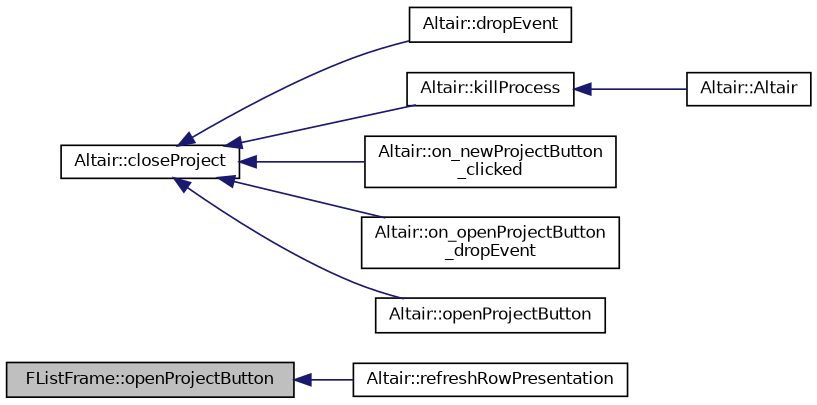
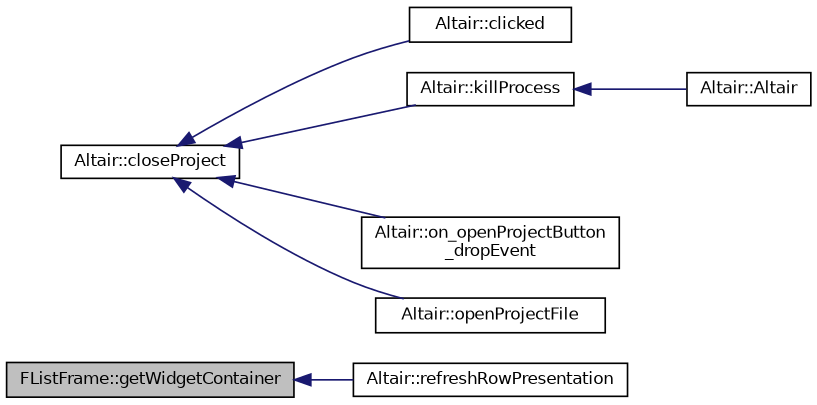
node "Altair::dropEvent": label "Altair::dropEvent" -> "Altair::clicked"
node "Altair::on_newProjectButton _clicked": removed
node "Altair::openProjectButton": label "Altair::openProjectButton" -> "Altair::openProjectFile"
node "FListFrame::openProjectButton": label "FListFrame::openProjectButton" -> "FListFrame::getWidgetContainer"
